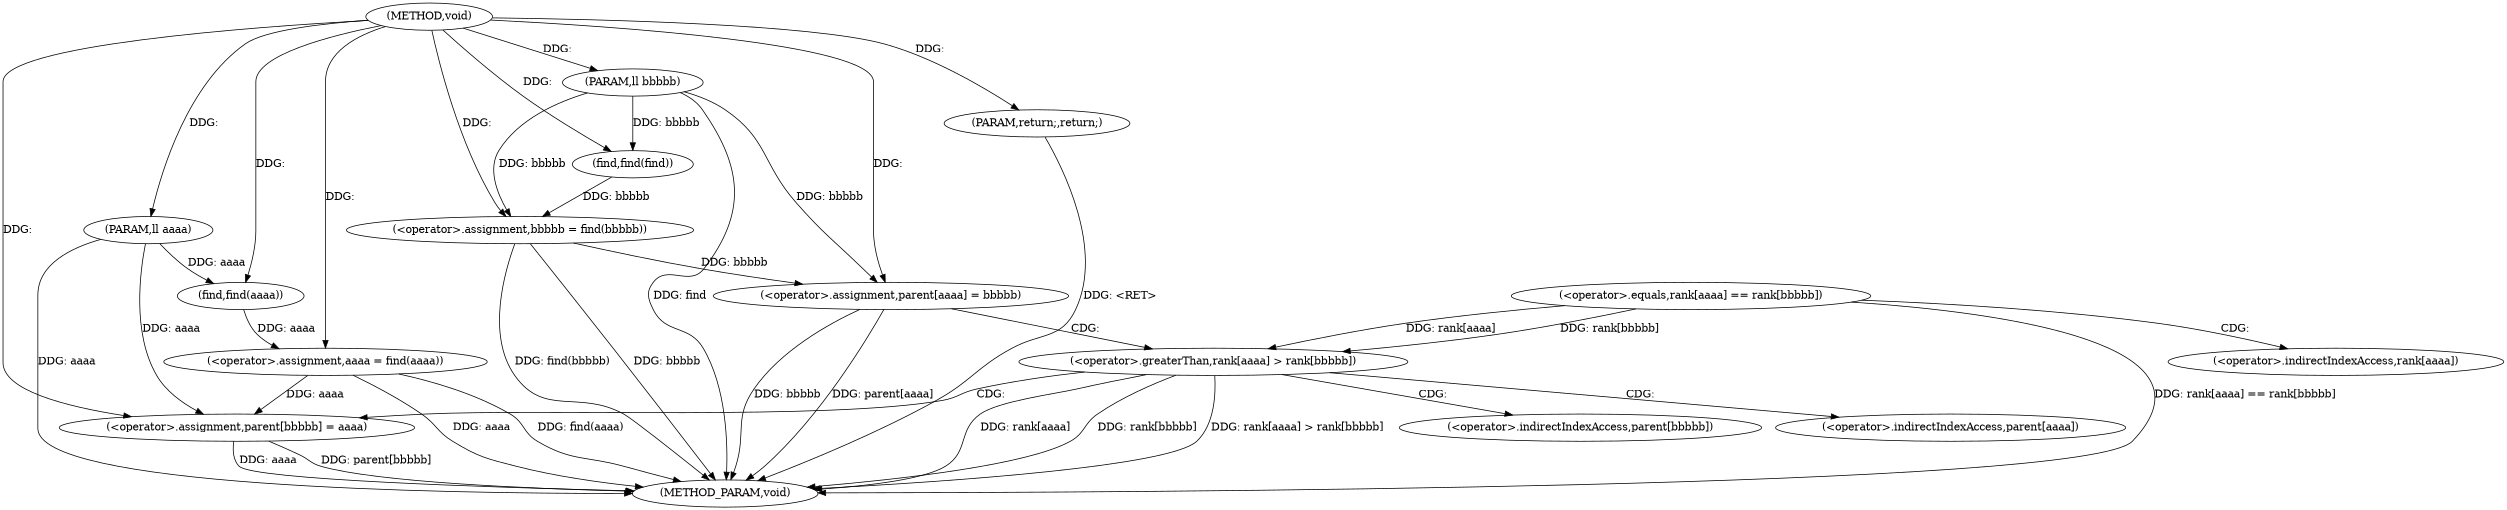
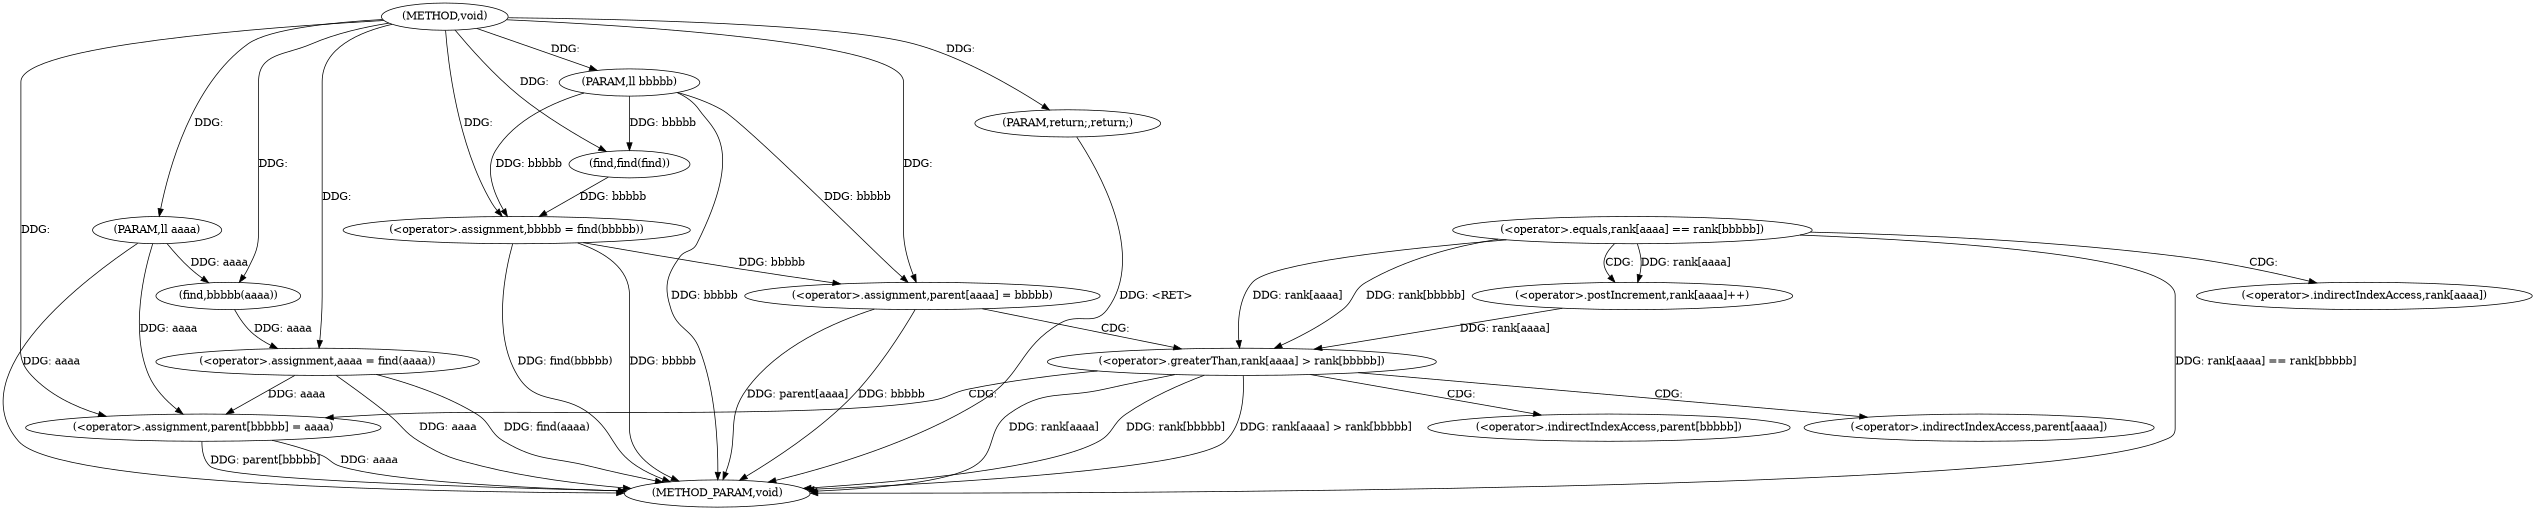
node "(find,find(aaaa))": label "(find,find(aaaa))" -> "(find,bbbbb(aaaa))"
edge "(PARAM,ll bbbbb)" -> "(METHOD_PARAM,void)": label "DDG: find" -> "DDG: bbbbb"
node "(<operator>.postIncrement,rank[aaaa]++)": added
